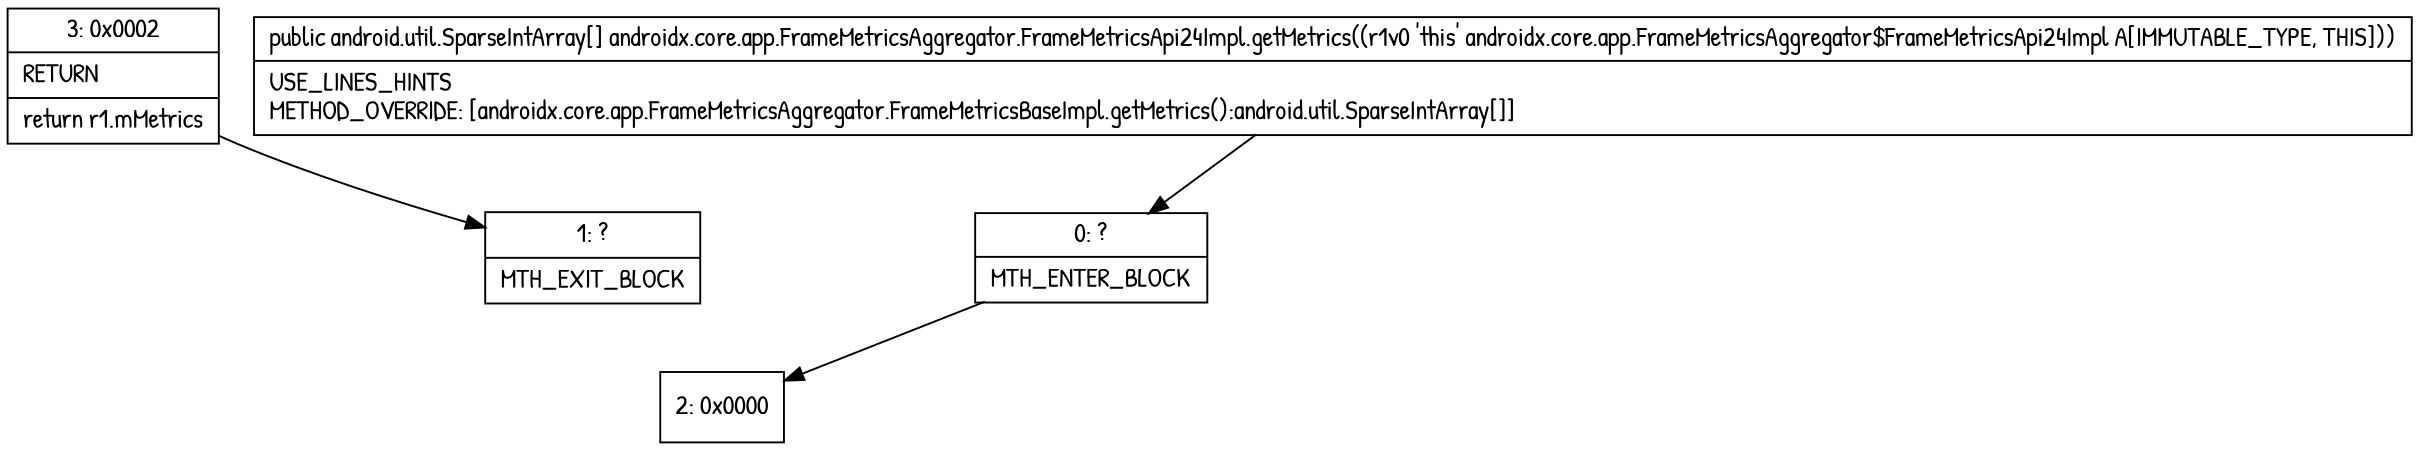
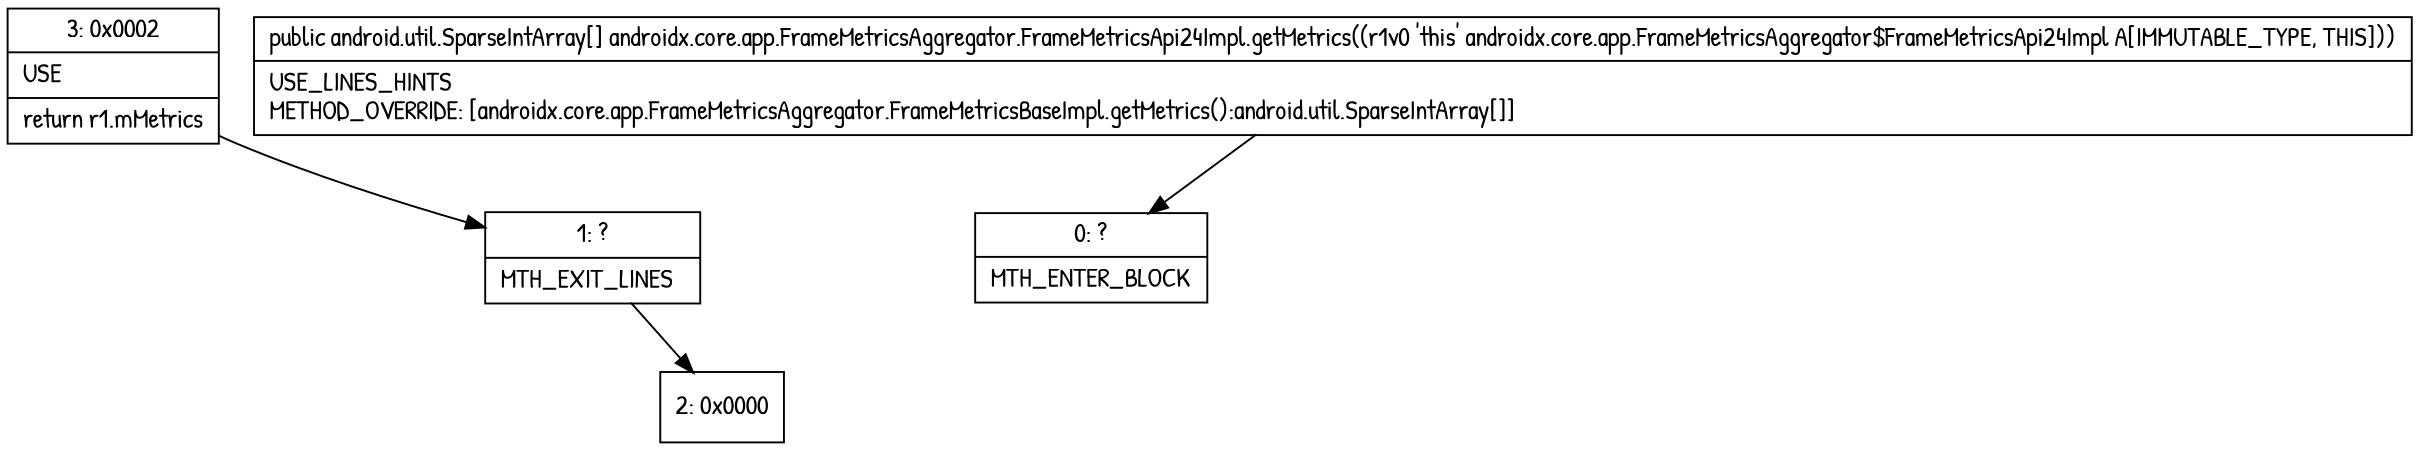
node "3: 0x0002": text "RETURN" -> "USE"
node "1: ?": text "MTH_EXIT_BLOCK" -> "MTH_EXIT_LINES"
edge "0: ?" -> "2: 0x0000": now "1: ?" -> "2: 0x0000"
